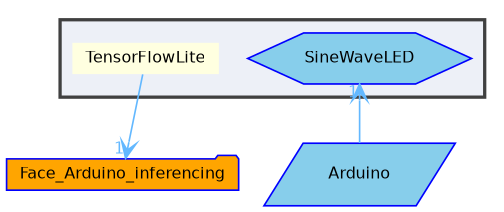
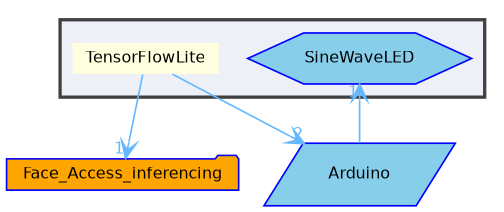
edge "TensorFlowLite" -> "Arduino": added
node "Face_Arduino_inferencing": label "Face_Arduino_inferencing" -> "Face_Access_inferencing"
